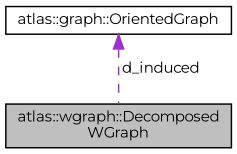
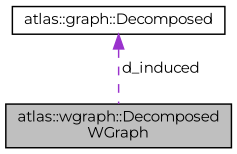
node "atlas::graph::OrientedGraph": label "atlas::graph::OrientedGraph" -> "atlas::graph::Decomposed"
